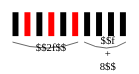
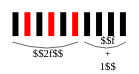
node "$$2f$$": moved (51, 48) -> (48, 54)
node "$$f + 8$$": label "$$f + 8$$" -> "$$f + 1$$"
